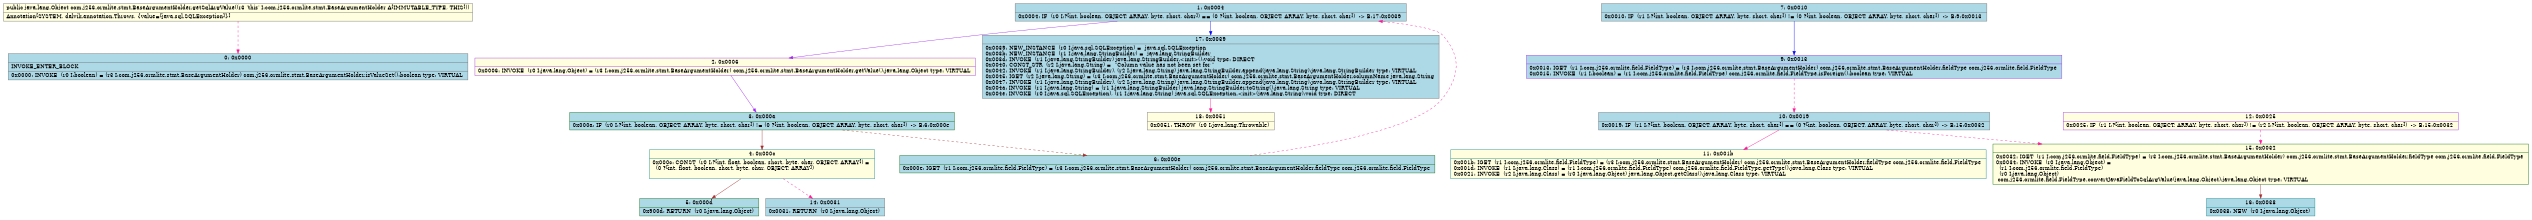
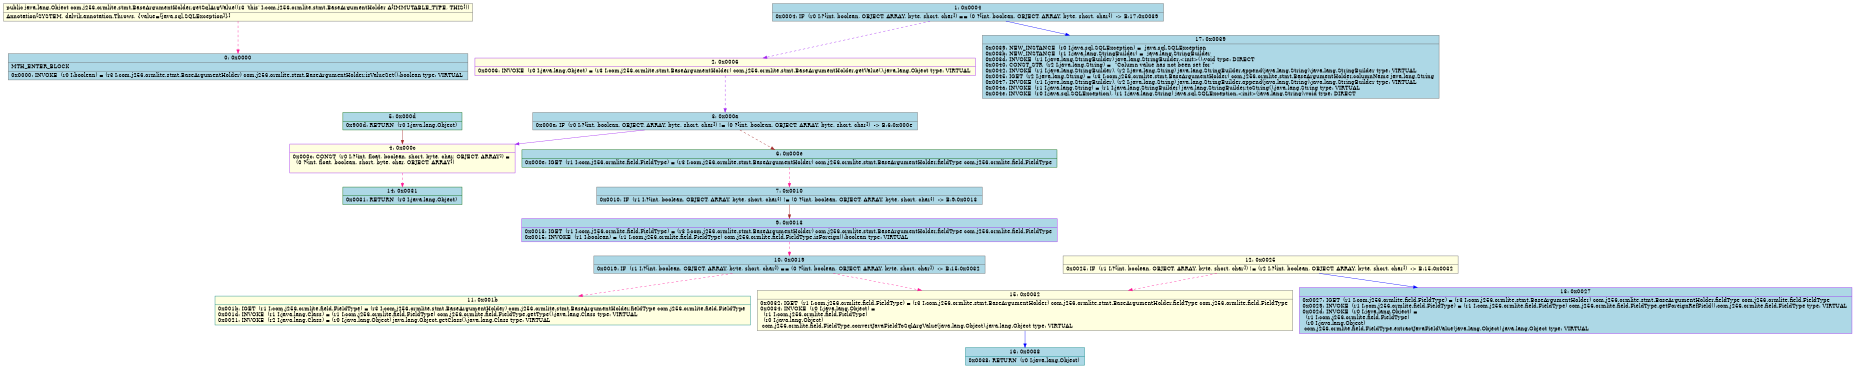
edge "7: 0x0010" -> "9: 0x0013": color blue -> brown
edge "1: 0x0004" -> "2: 0x0006": style solid -> dashed
node "0: 0x0000": text "INVOKE_ENTER_BLOCK" -> "MTH_ENTER_BLOCK"
edge "2: 0x0006" -> "3: 0x000a": style solid -> dashed
edge "6: 0x000e" -> "1: 0x0004": now "6: 0x000e" -> "7: 0x0010"
node "3: 0x000a": color darkgreen -> gray40
node "18: 0x0051": removed
node "12: 0x0025": color purple -> gray40
edge "3: 0x000a" -> "4: 0x000c": color brown -> purple
edge "10: 0x0019" -> "11: 0x001b": style solid -> dashed
node "4: 0x000c": color teal -> purple
node "15: 0x0032": color darkgreen -> gray40
edge "4: 0x000c" -> "5: 0x000d": reversed
edge "15: 0x0032" -> "16: 0x0038": color brown -> blue
node "14: 0x0031": color gray40 -> darkgreen
node "16: 0x0038": text "0x0038: NEW  (r0 I:java.lang.Object)" -> "0x0038: RETURN  (r0 I:java.lang.Object)"
node "13: 0x0027": added
